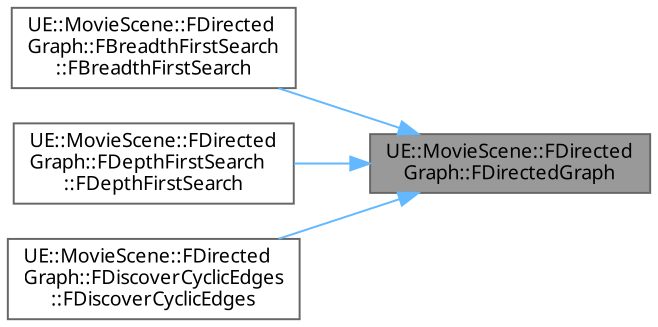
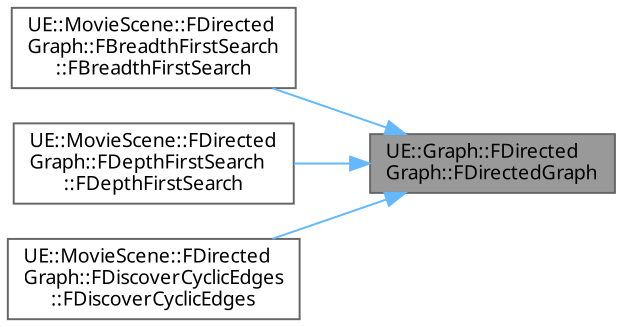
node "UE::MovieScene::FDirected Graph::FDirectedGraph": label "UE::MovieScene::FDirected Graph::FDirectedGraph" -> "UE::Graph::FDirected Graph::FDirectedGraph"
